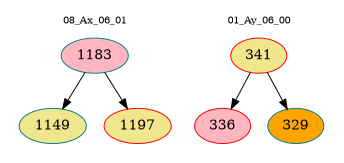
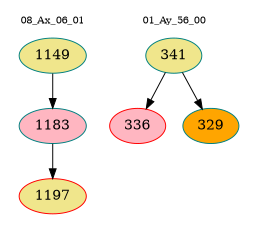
cluster "01_Ay_06_00": label "01_Ay_06_00" -> "01_Ay_56_00"
node "341": color red -> teal
edge "1183" -> "1149": reversed
